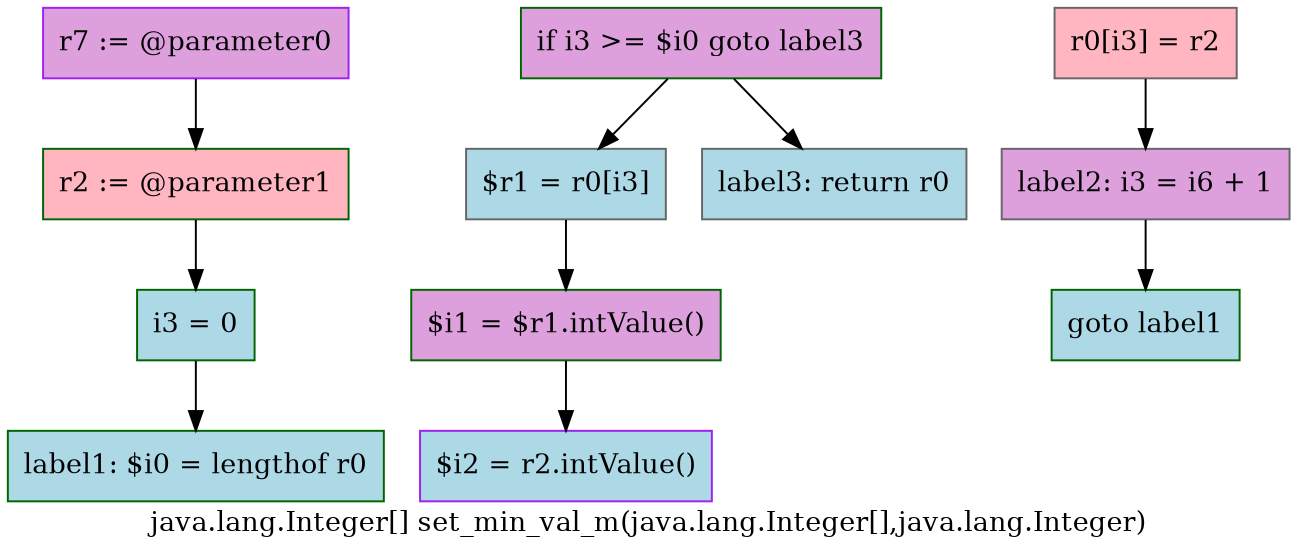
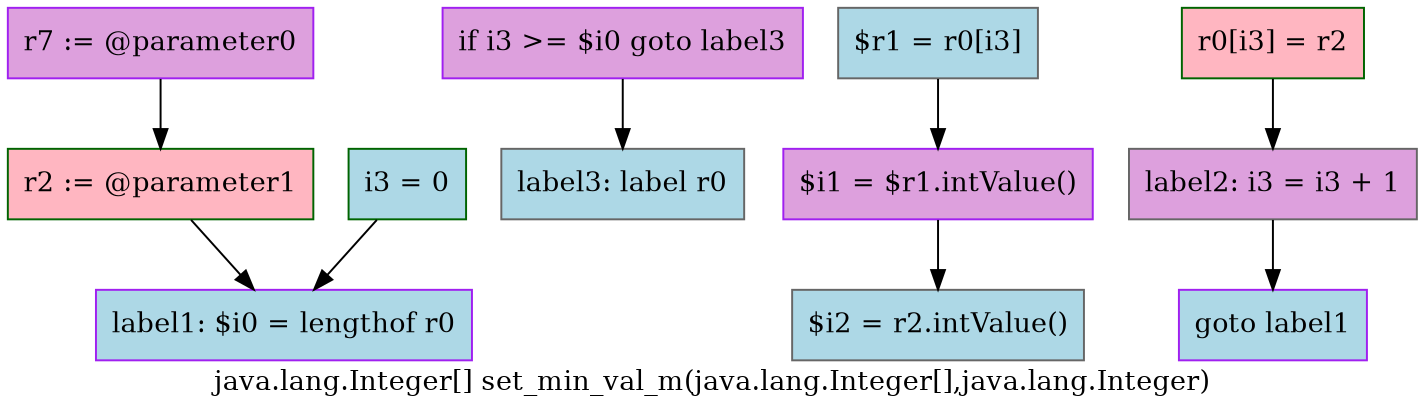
node "if i3 >= $i0 goto label3": color darkgreen -> purple
node "r0[i3] = r2": color gray40 -> darkgreen
edge "if i3 >= $i0 goto label3" -> "$r1 = r0[i3]": removed
node "label3: return r0": label "label3: return r0" -> "label3: label r0"
node "label2: i3 = i6 + 1": label "label2: i3 = i6 + 1" -> "label2: i3 = i3 + 1"
edge "r2 := @parameter1" -> "i3 = 0": now "r2 := @parameter1" -> "label1: $i0 = lengthof r0"
node "$i1 = $r1.intValue()": color darkgreen -> purple
node "goto label1": color darkgreen -> purple
node "label1: $i0 = lengthof r0": color darkgreen -> purple
node "$i2 = r2.intValue()": color purple -> gray40
